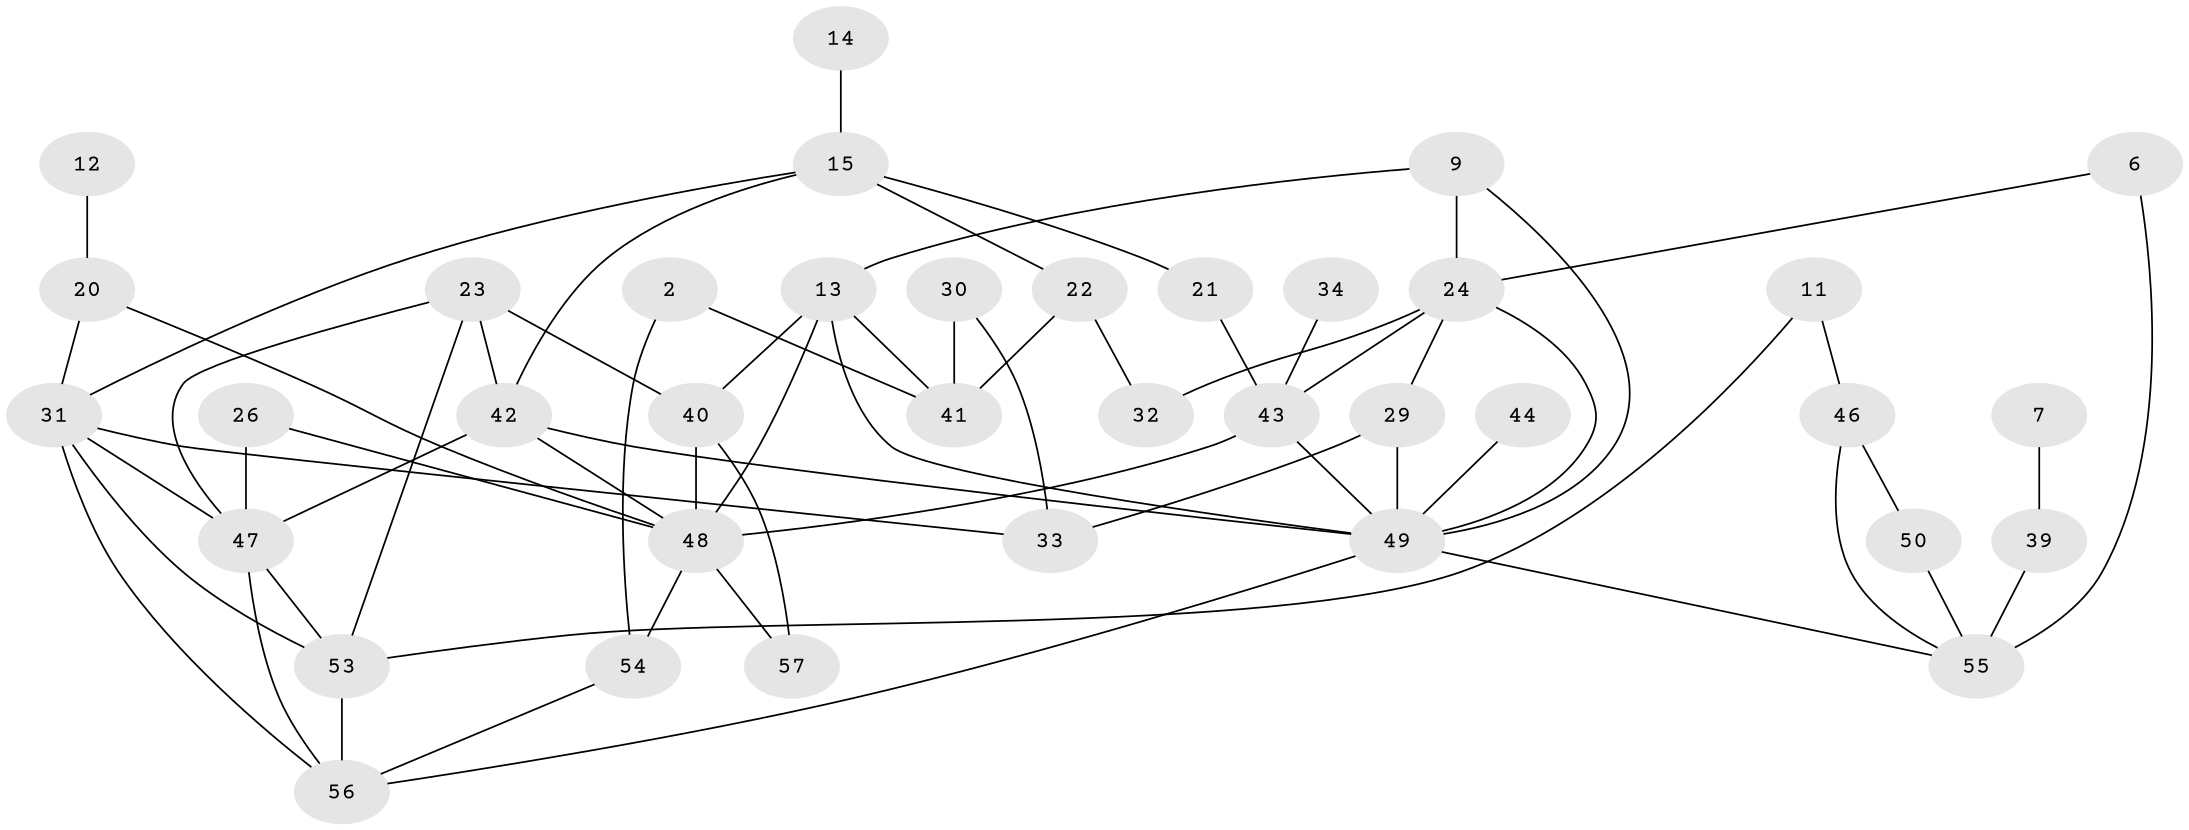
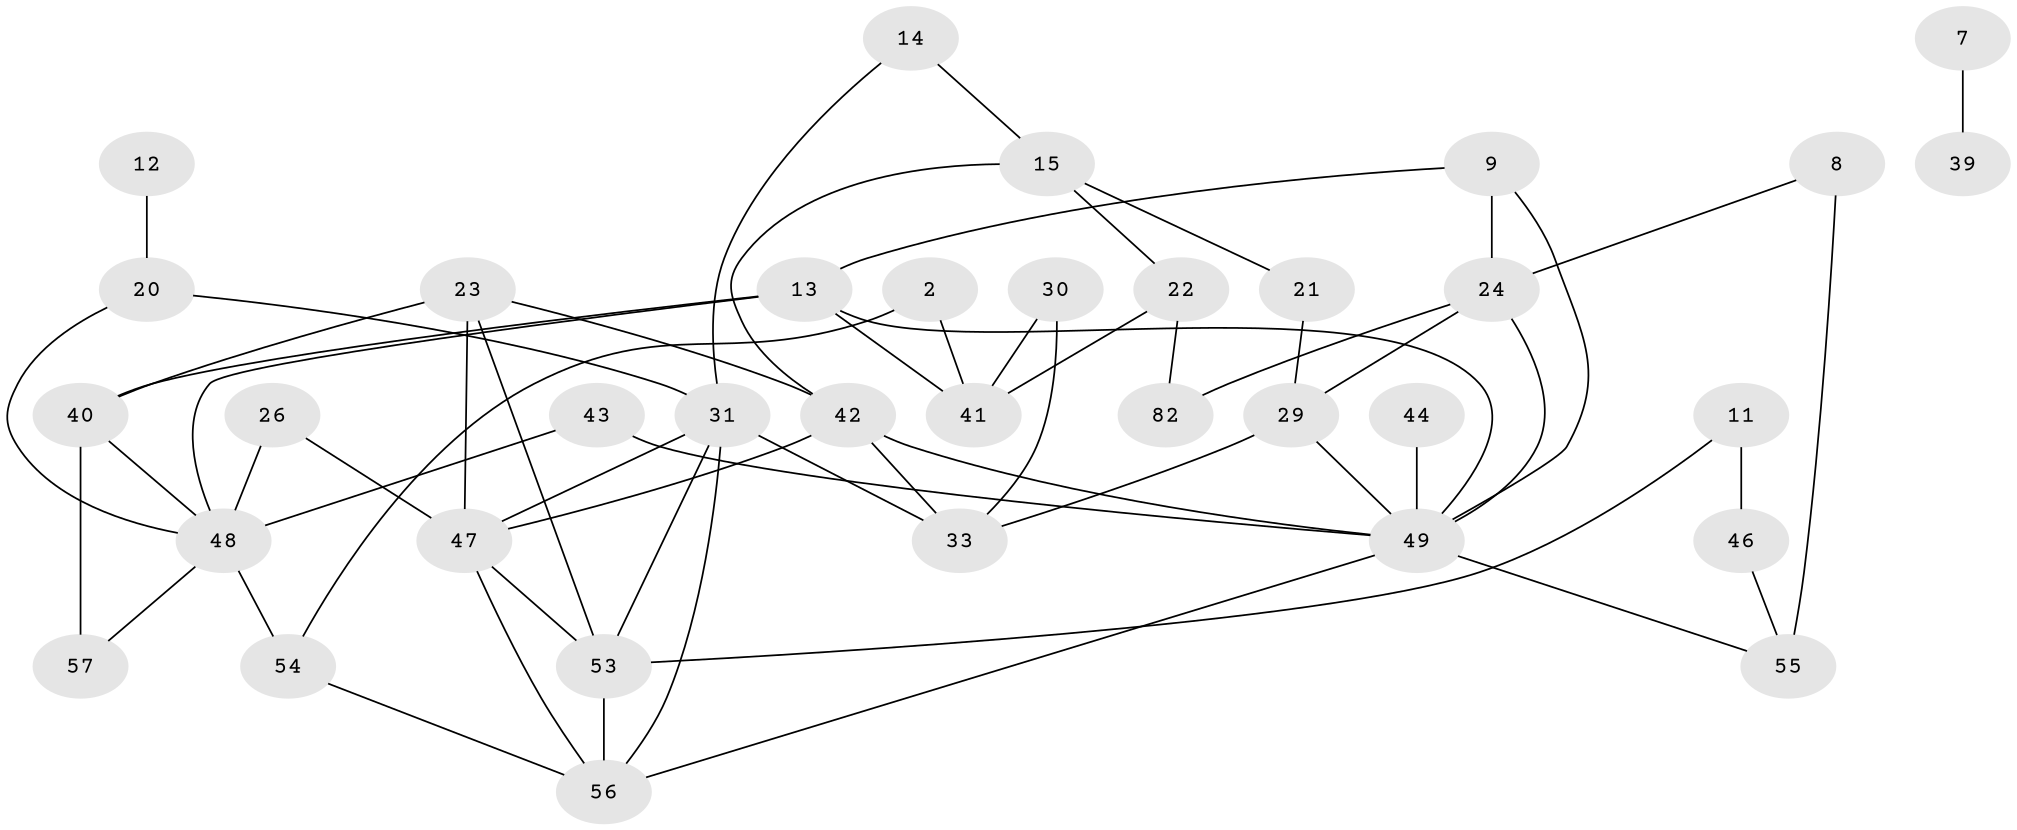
node "6": label "6" -> "8"
edge "15" -- "31": now "14" -- "31"
node "34": removed
edge "21" -- "43": now "21" -- "29"
edge "24" -- "43": removed
node "32": label "32" -> "82"
edge "42" -- "48": now "42" -- "33"
node "50": removed
edge "39" -- "55": removed
